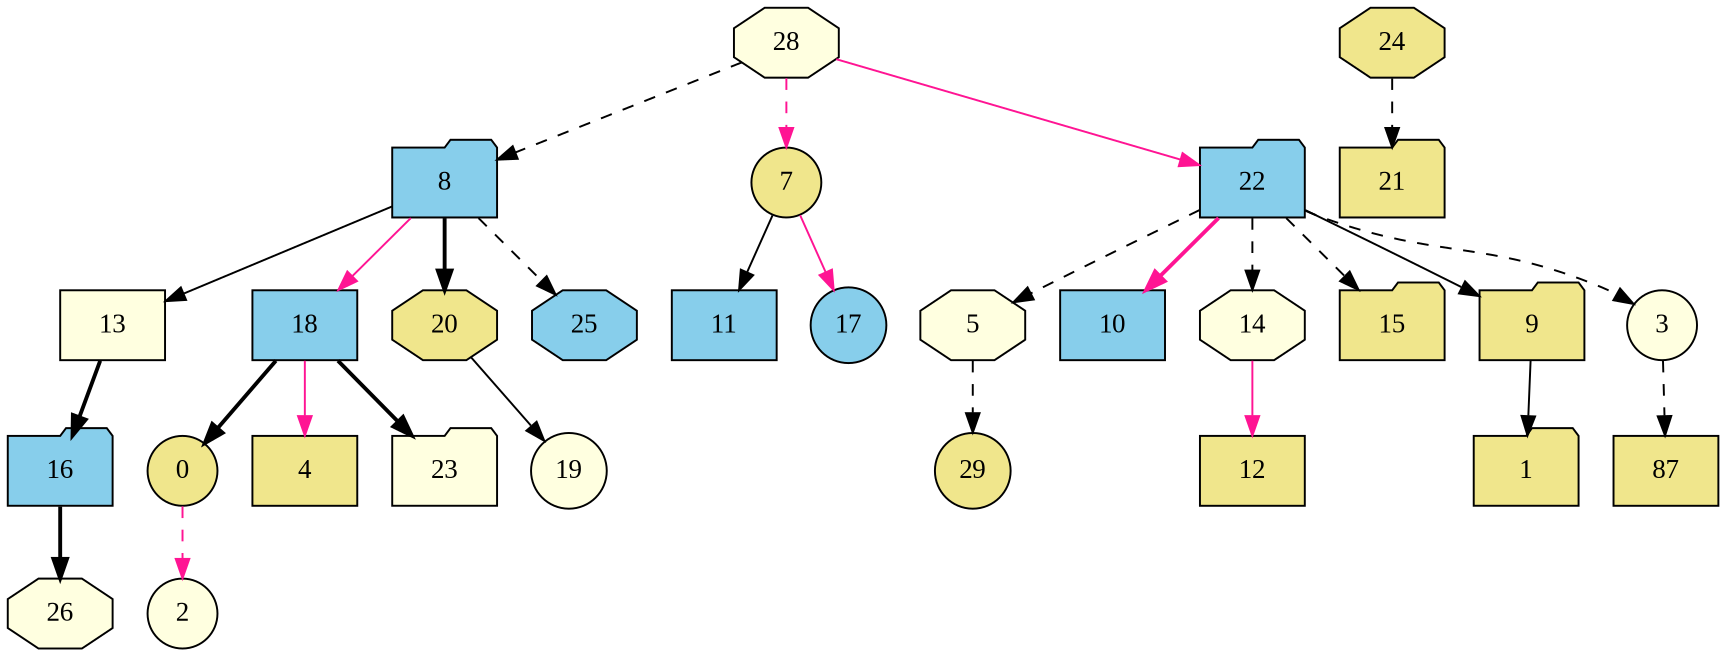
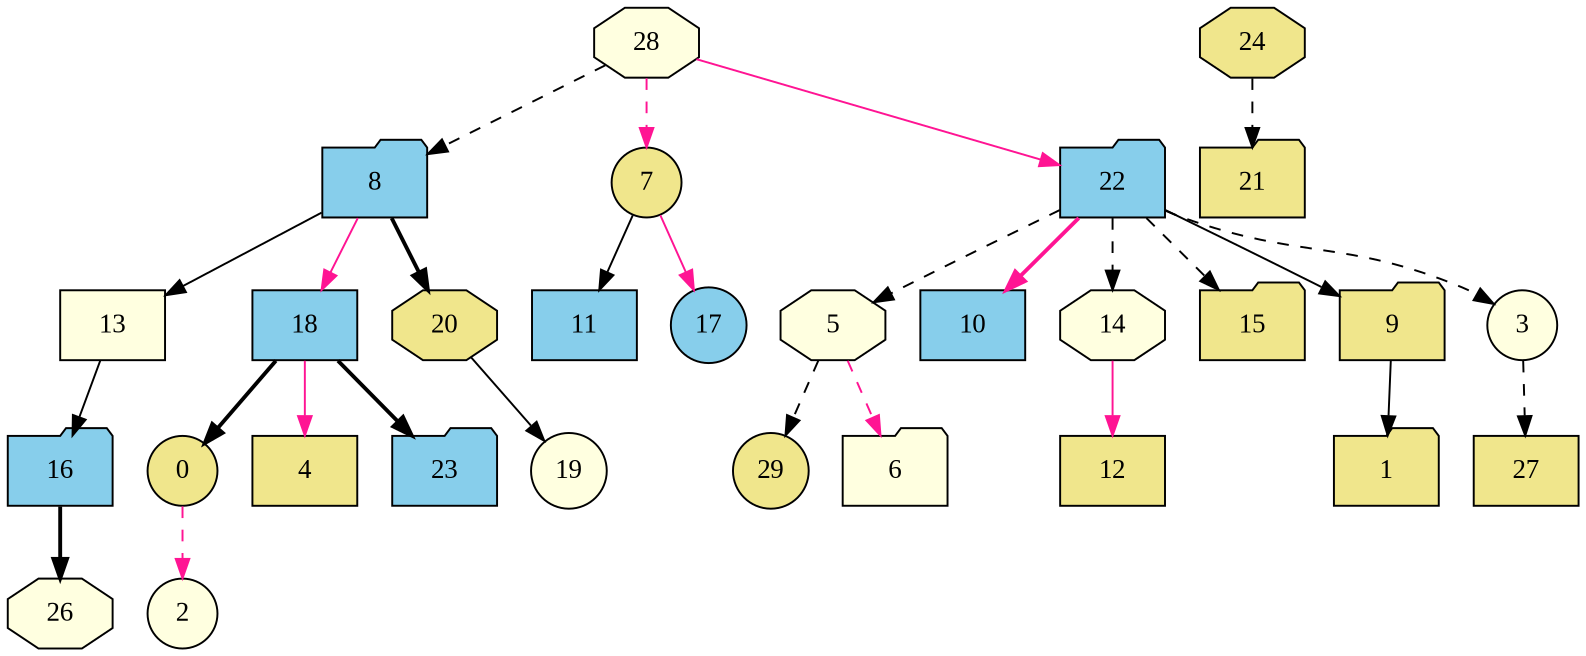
node "25": removed
edge "13" -> "16": style bold -> solid
node "23": fillcolor lightyellow -> skyblue
node "6": added
node "87": label "87" -> "27"
